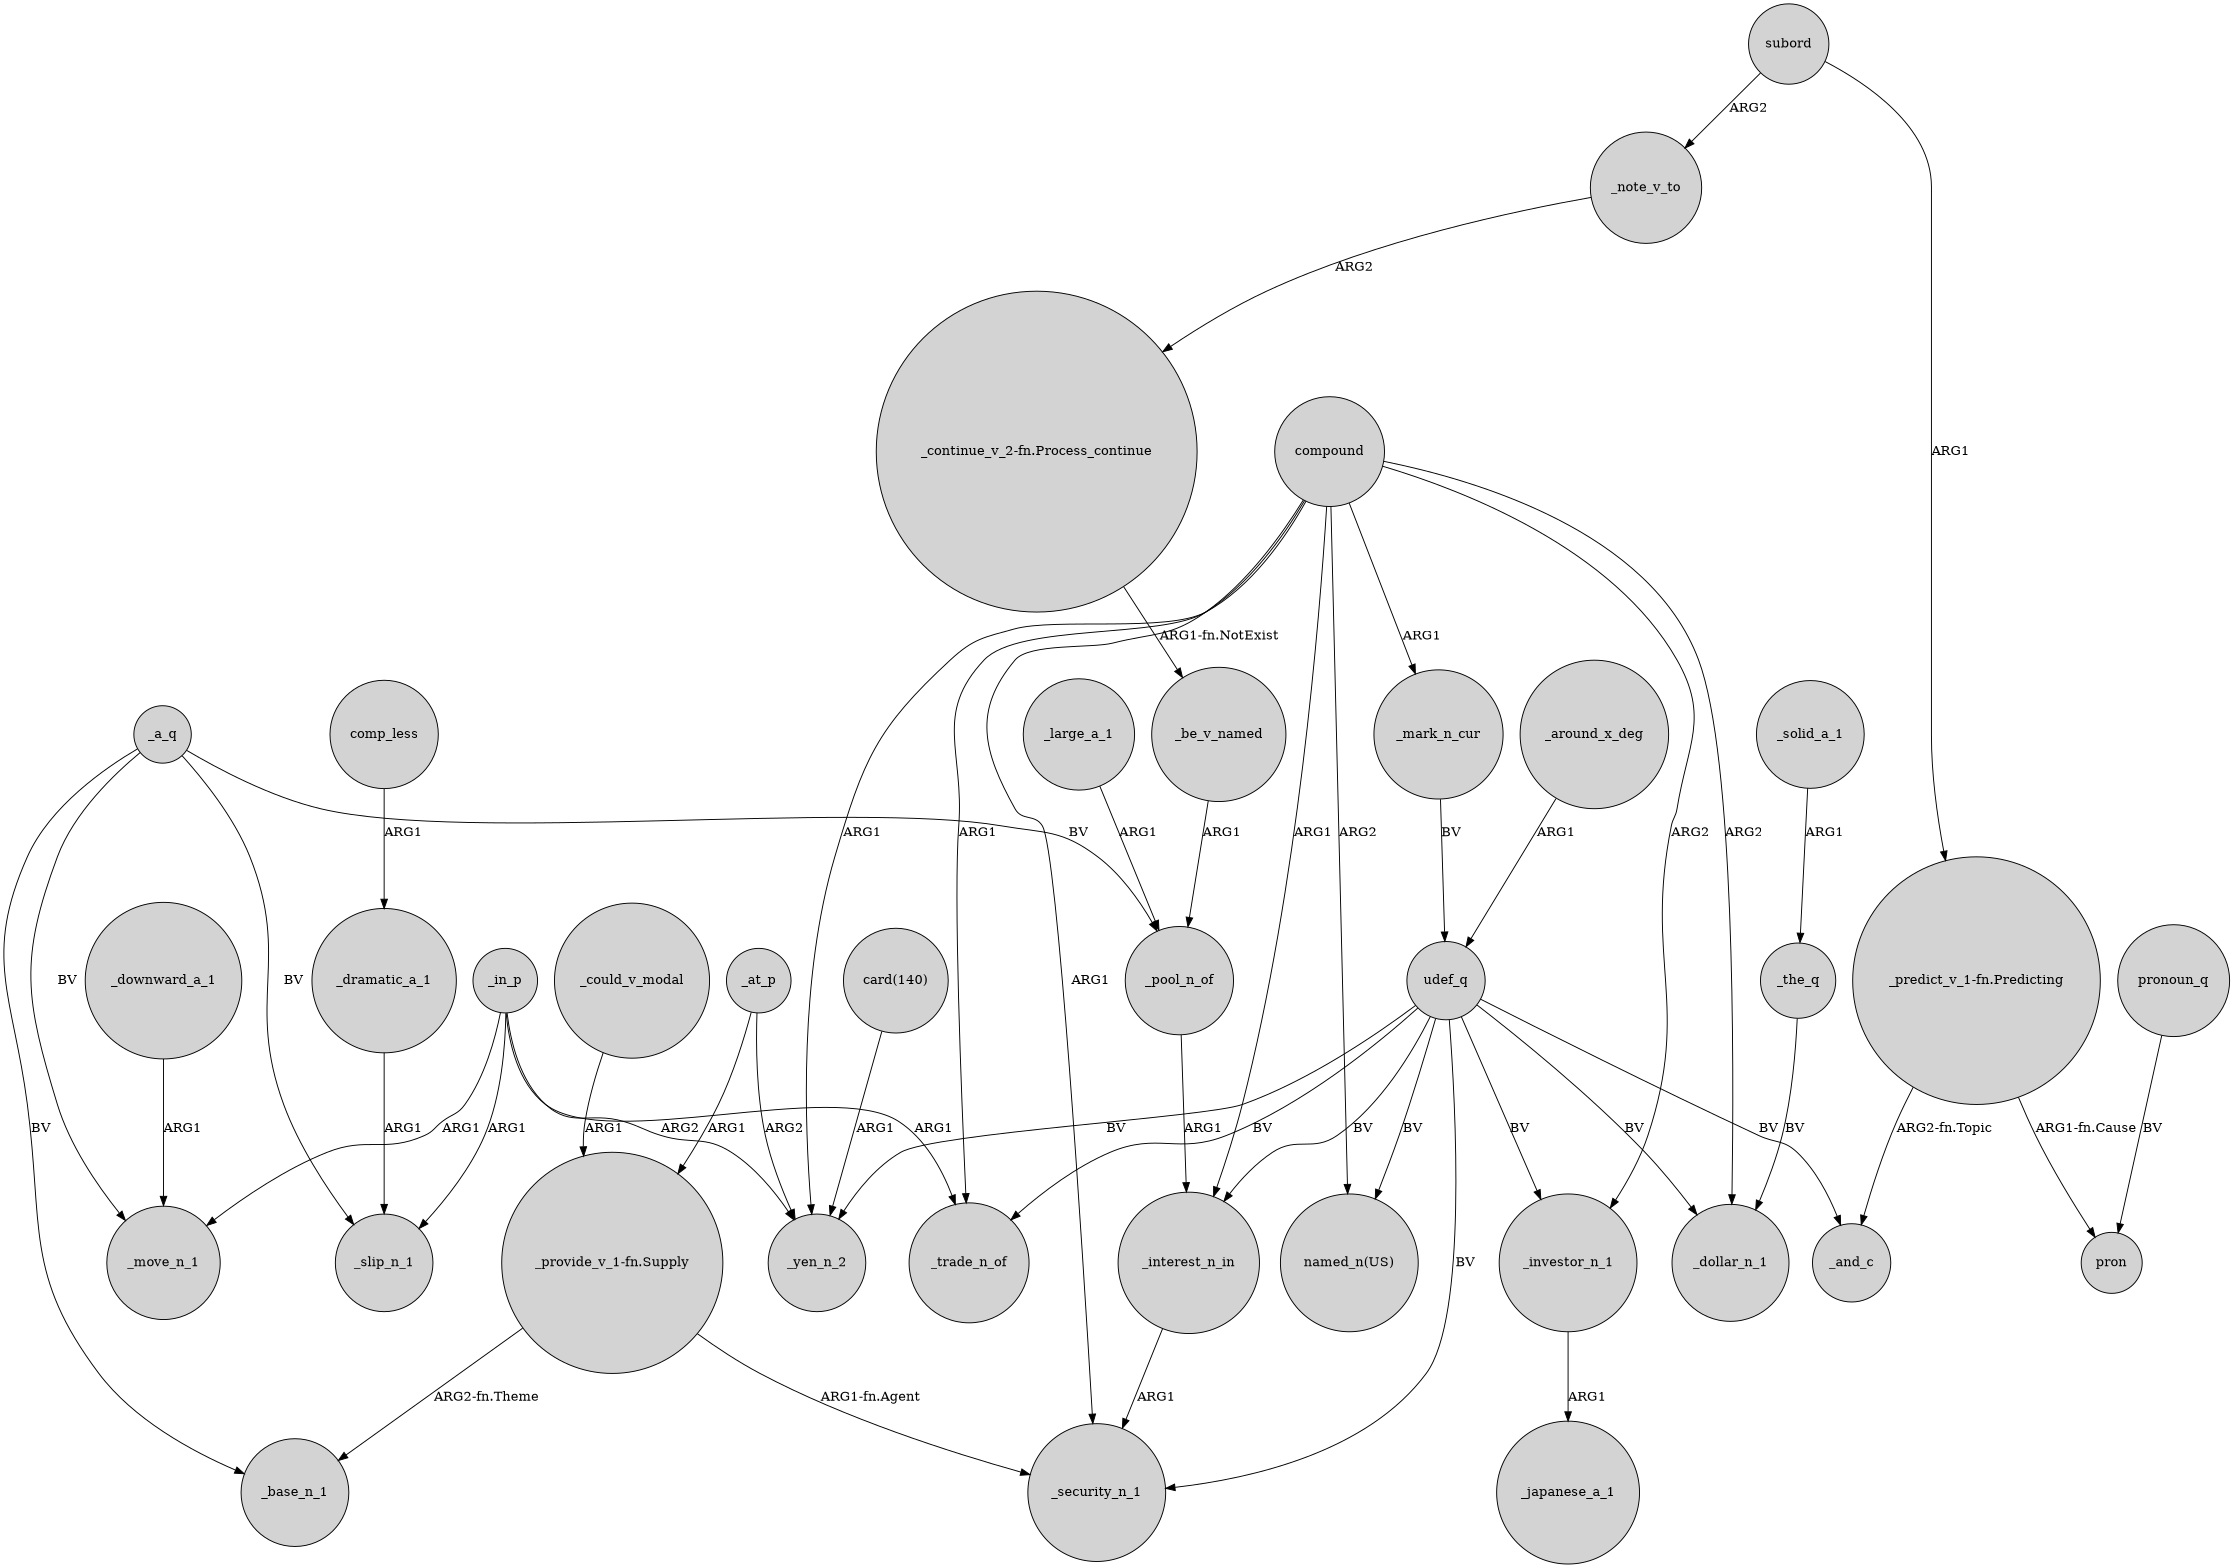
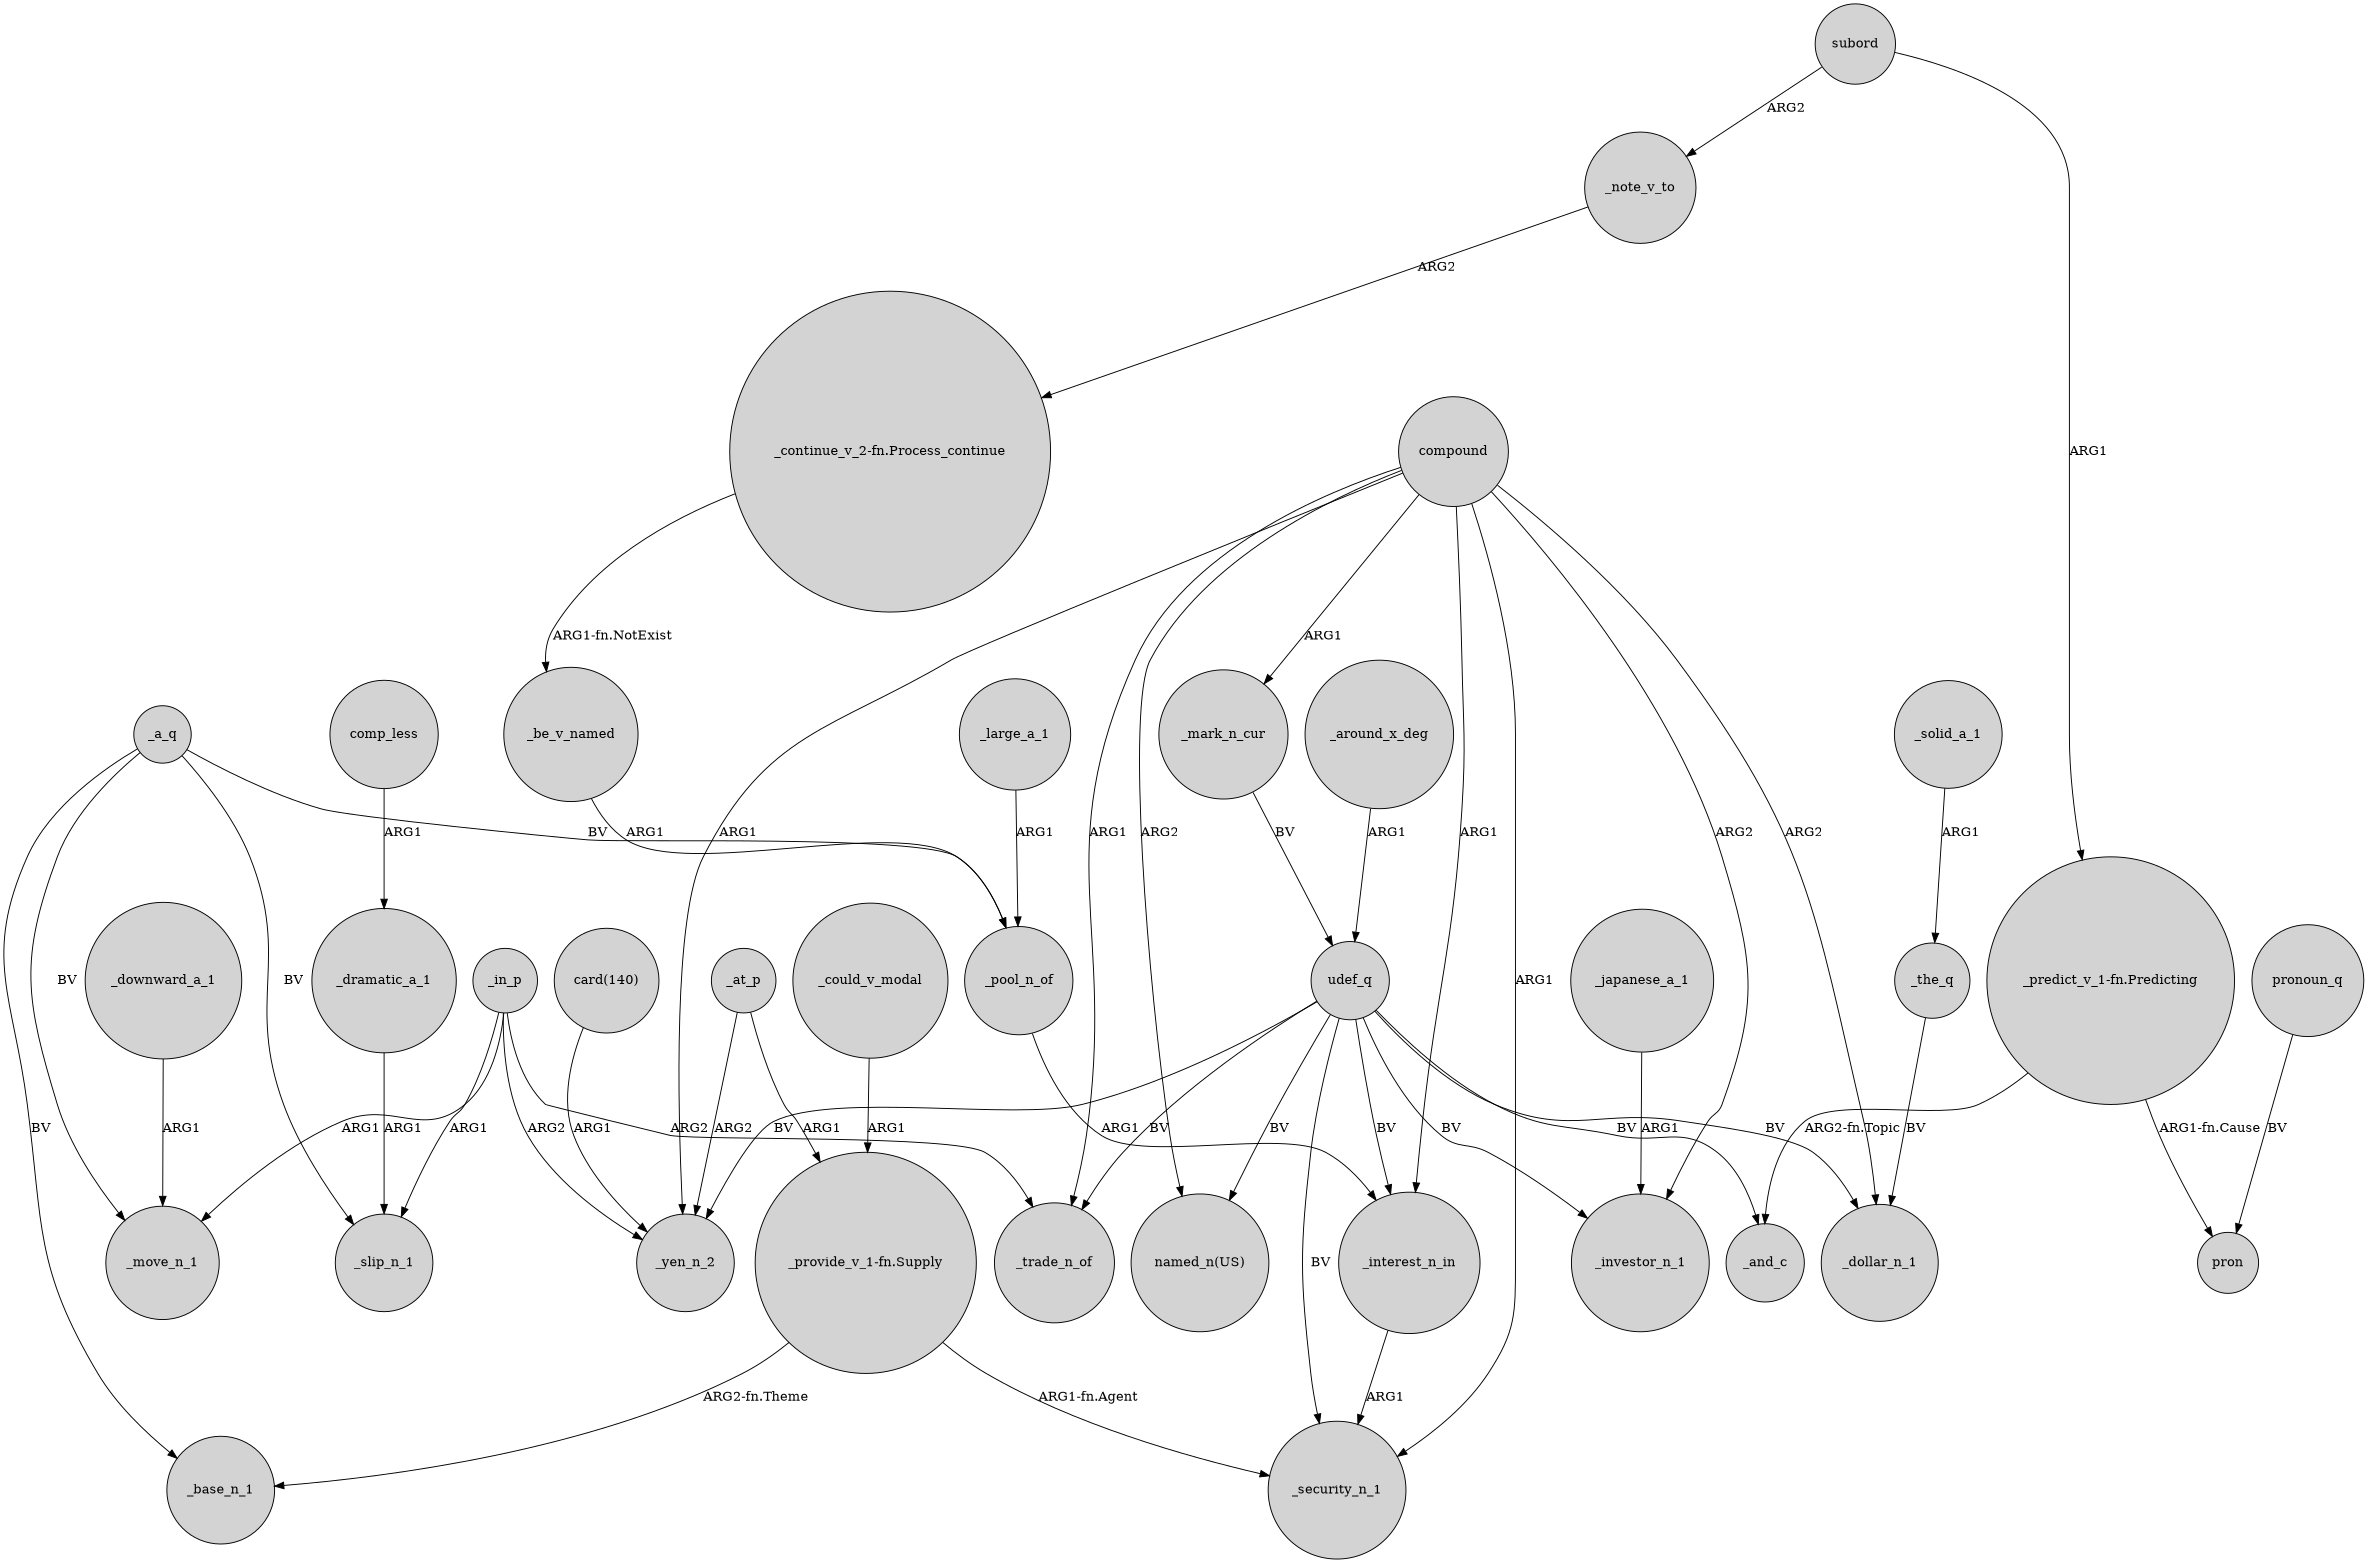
edge "_in_p" -> "_trade_n_of": label "ARG1" -> "ARG2"
edge "_investor_n_1" -> "_japanese_a_1": reversed
